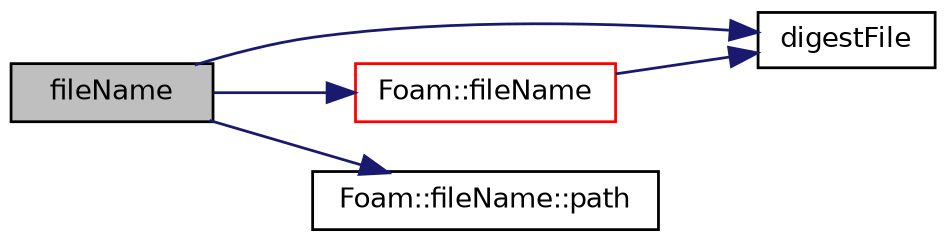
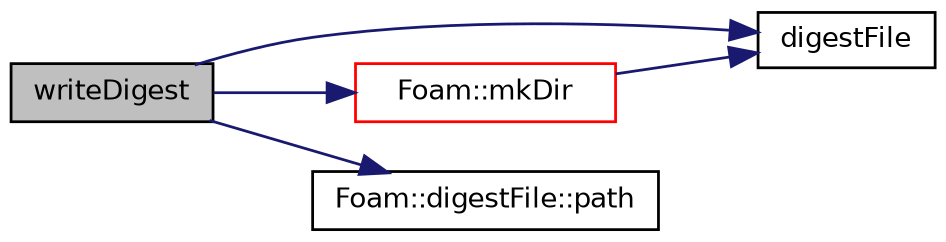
node "fileName": label "fileName" -> "writeDigest"
node "Foam::fileName": label "Foam::fileName" -> "Foam::mkDir"
node "Foam::fileName::path": label "Foam::fileName::path" -> "Foam::digestFile::path"
